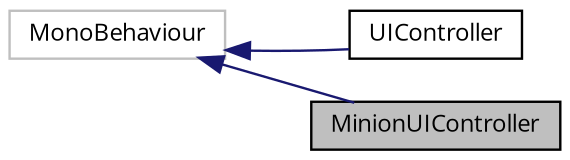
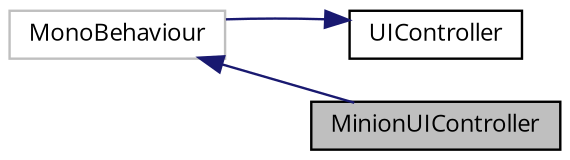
edge "UIController" -> "MonoBehaviour": reversed
